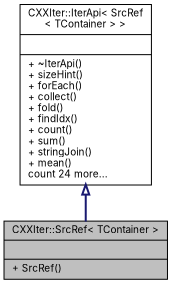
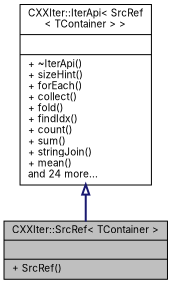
node "CXXIter::IterApi< SrcRef": text "count 24 more..." -> "and 24 more..."
